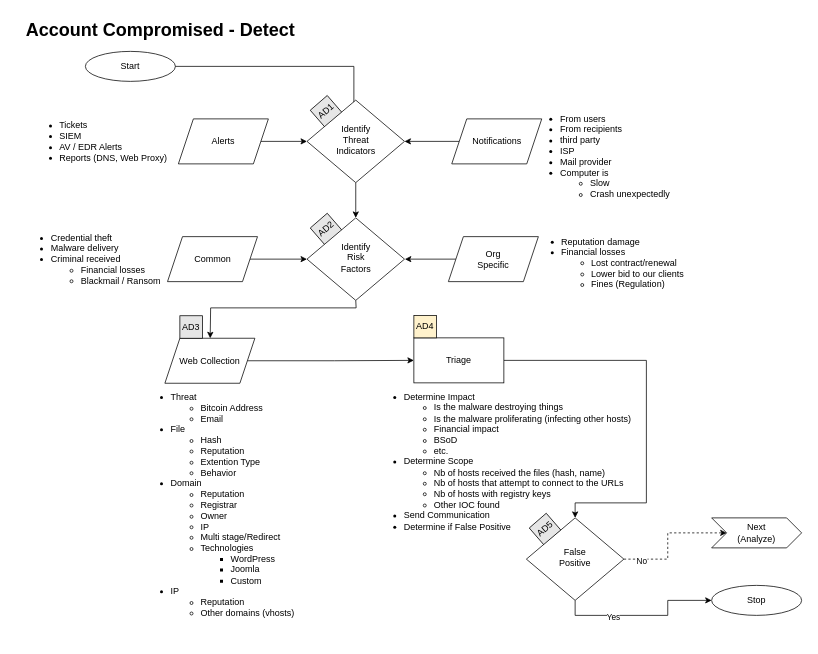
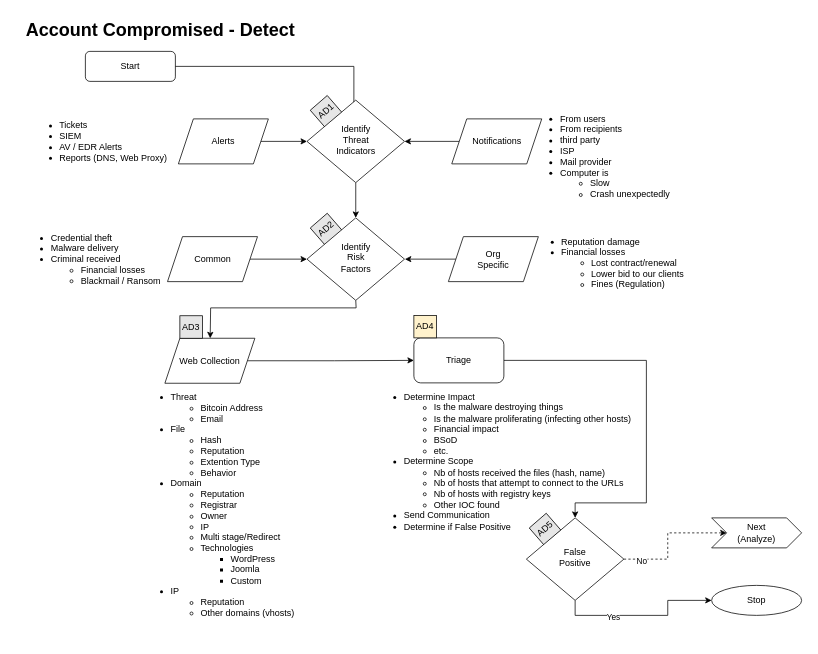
node "Start": shape ellipse -> rounded rectangle
node "Triage": shape rectangle -> rounded rectangle
